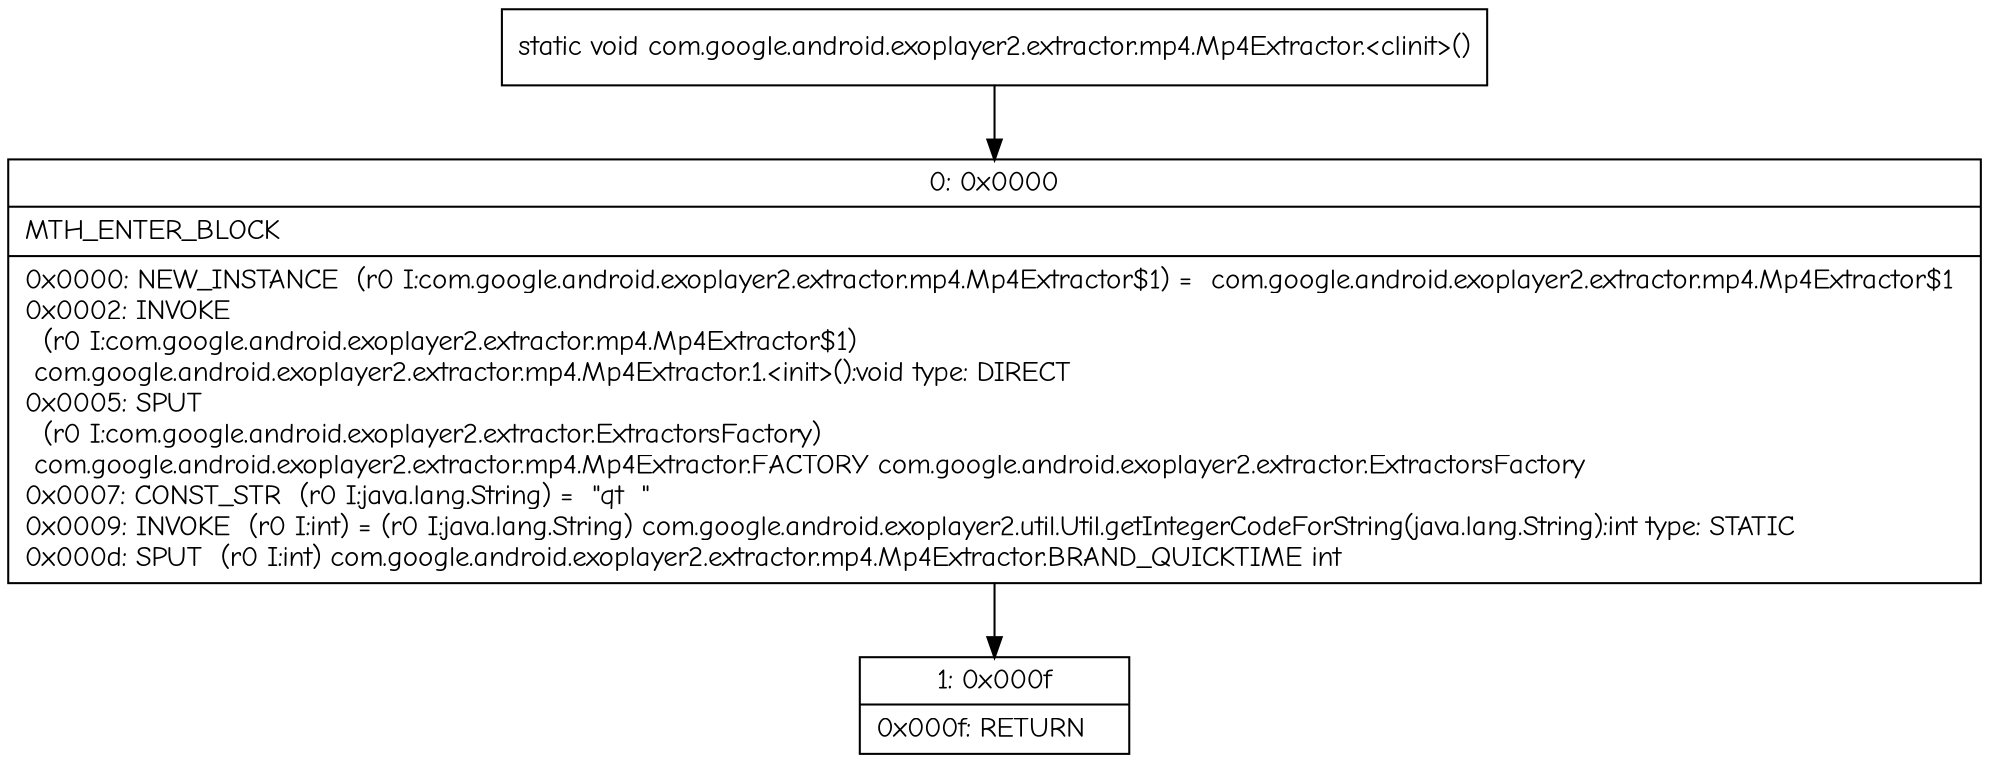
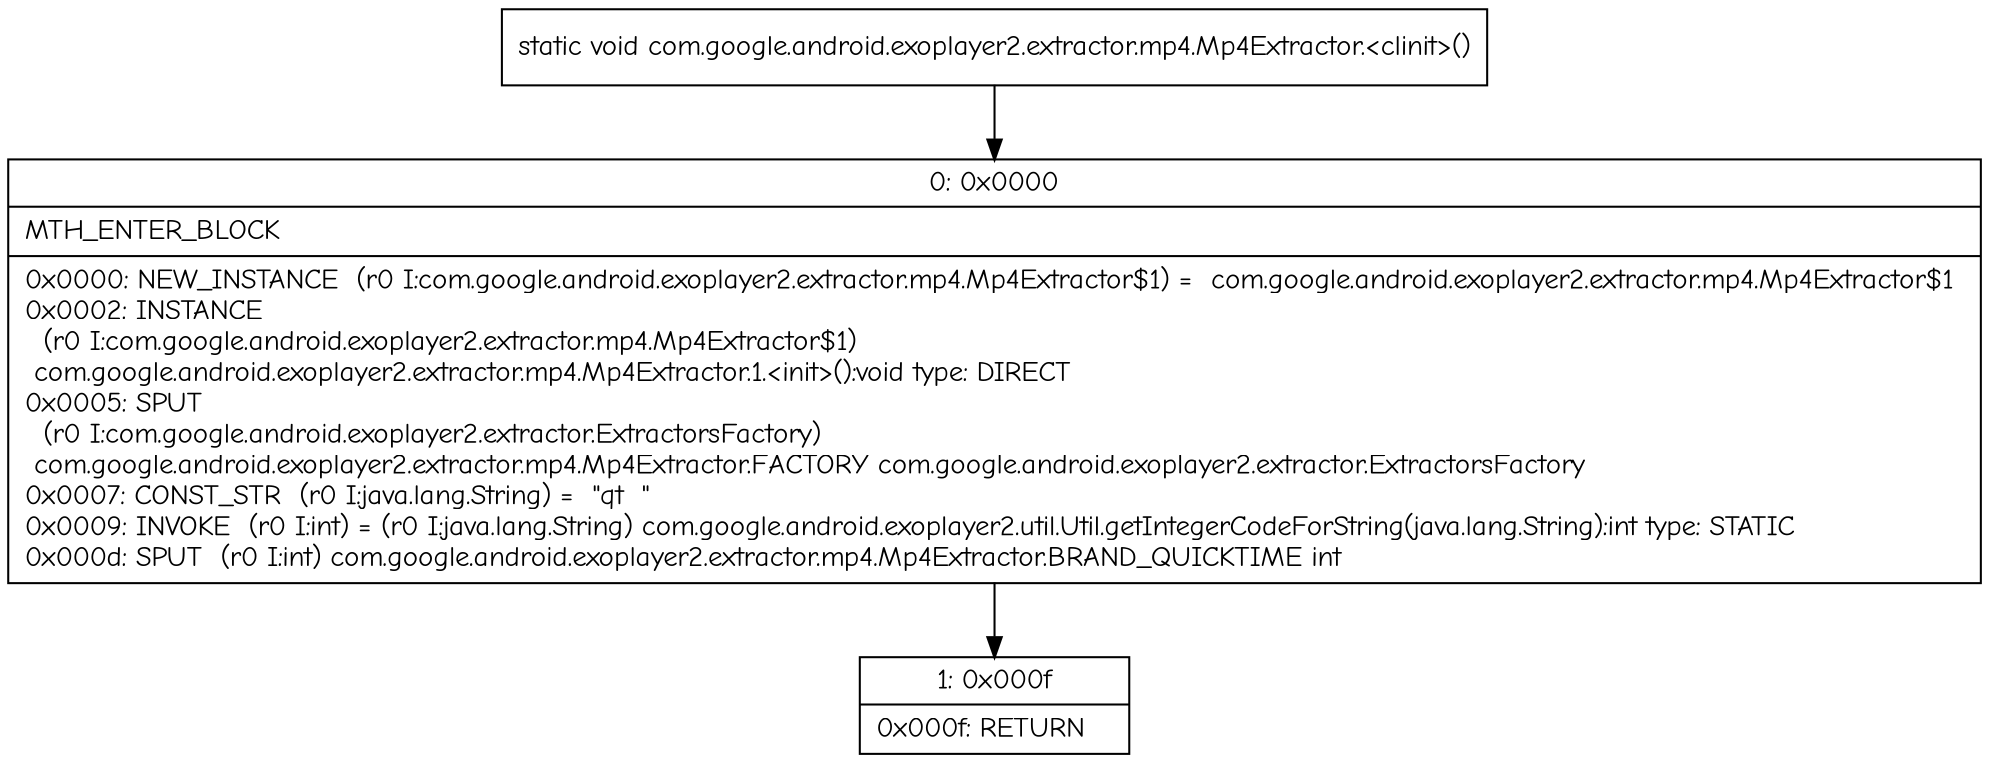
node "0: 0x0000": text "0x0002: INVOKE" -> "0x0002: INSTANCE"
